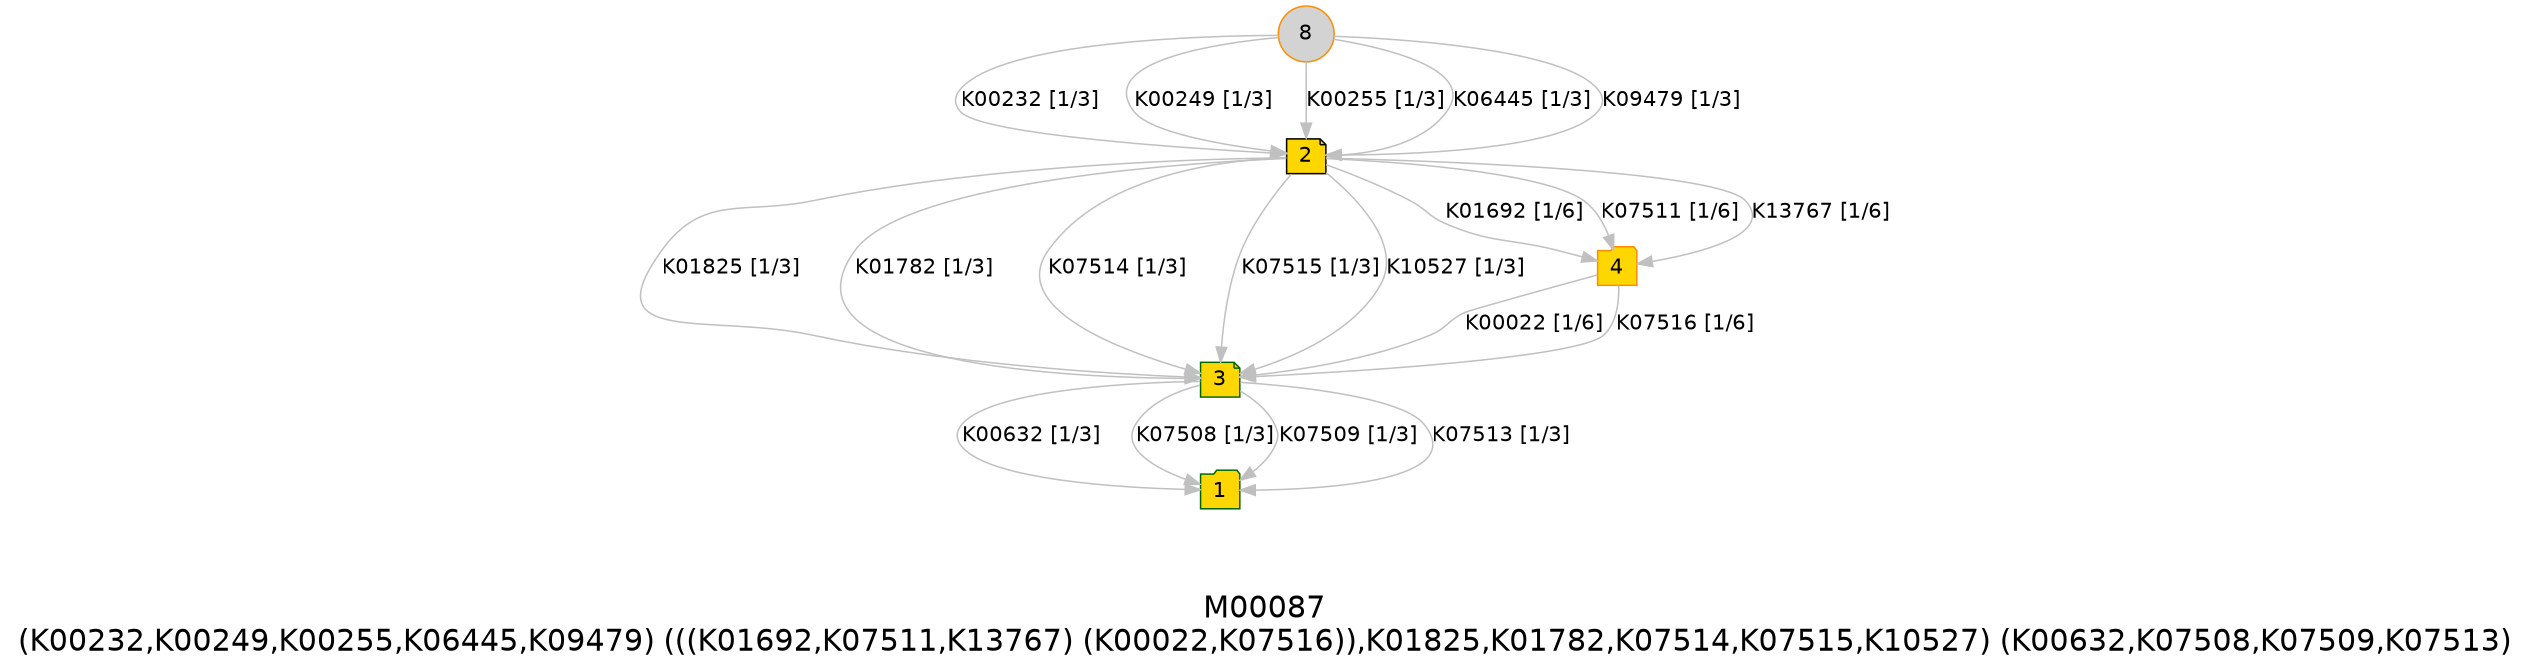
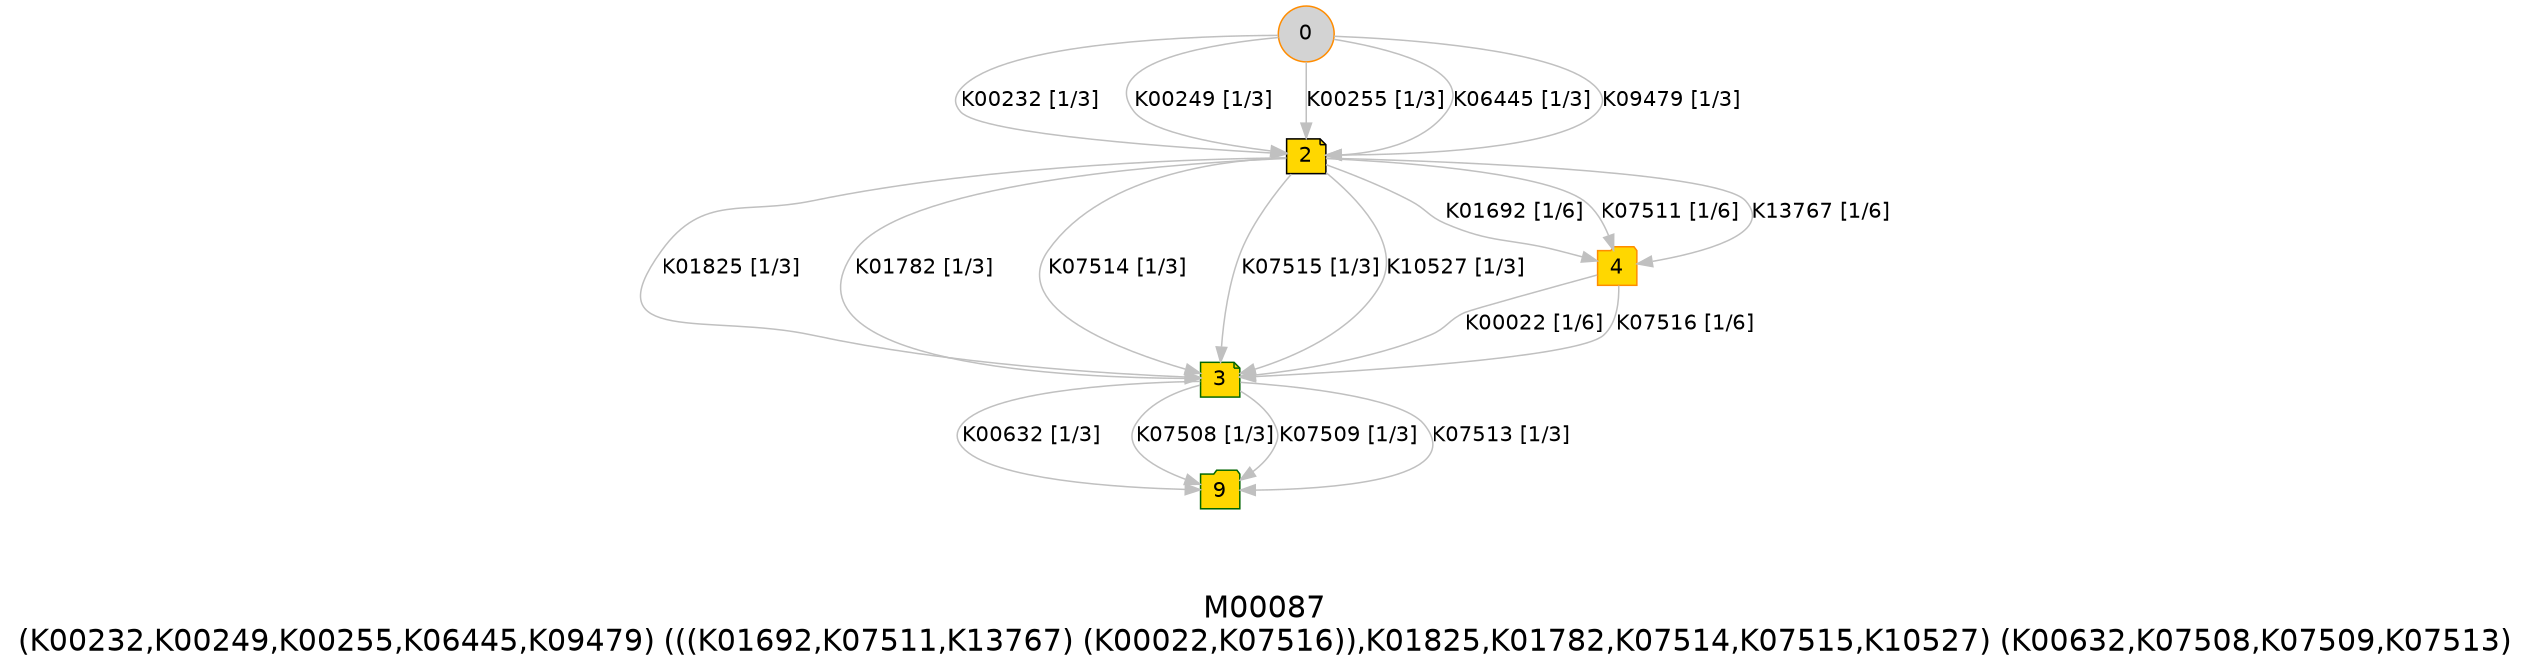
node "8": label "8" -> "0"
node "1": label "1" -> "9"
